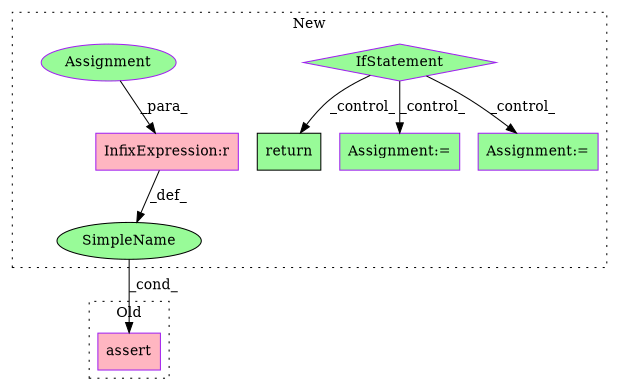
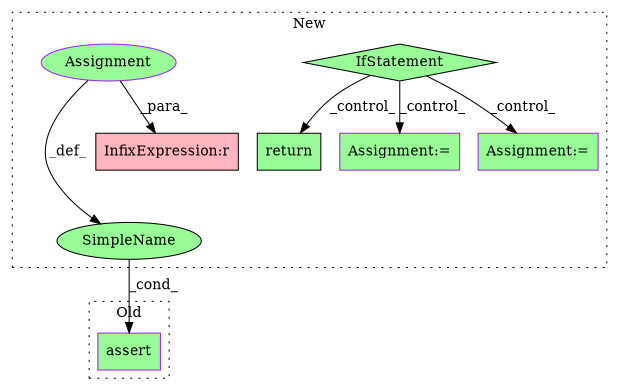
node "IfStatement": color purple -> black
node "InfixExpression:r": color purple -> black
edge "InfixExpression:r" -> "SimpleName": now "Assignment" -> "SimpleName"
node "assert": fillcolor lightpink -> palegreen
